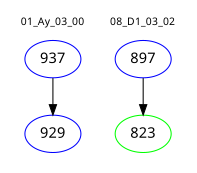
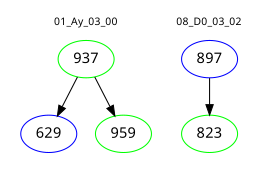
cluster "08_D1_03_02": label "08_D1_03_02" -> "08_D0_03_02"
node "937": color blue -> green
node "929": label "929" -> "629"
node "959": added
